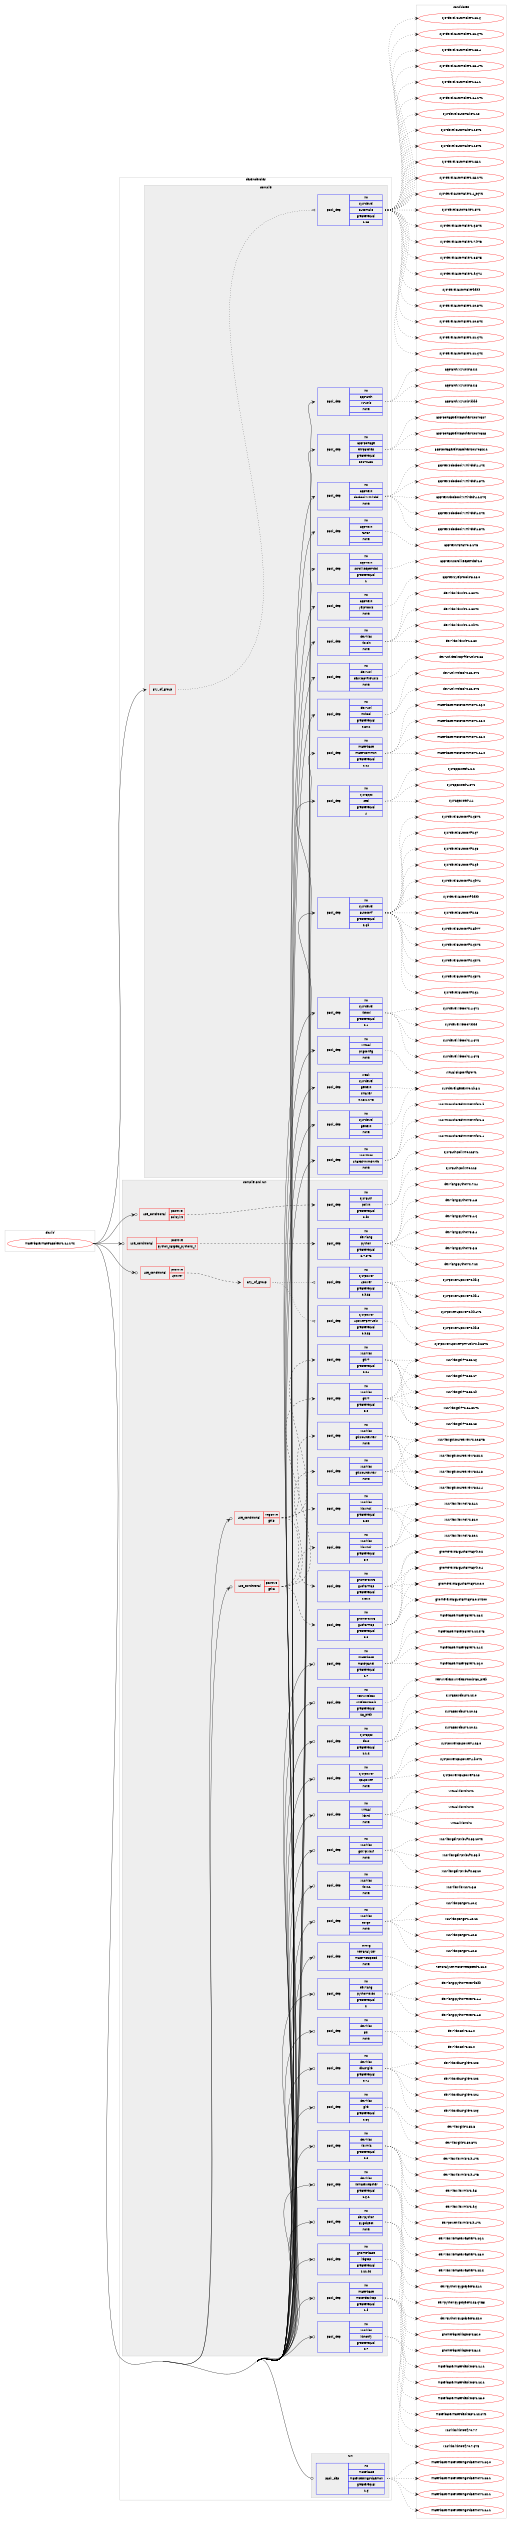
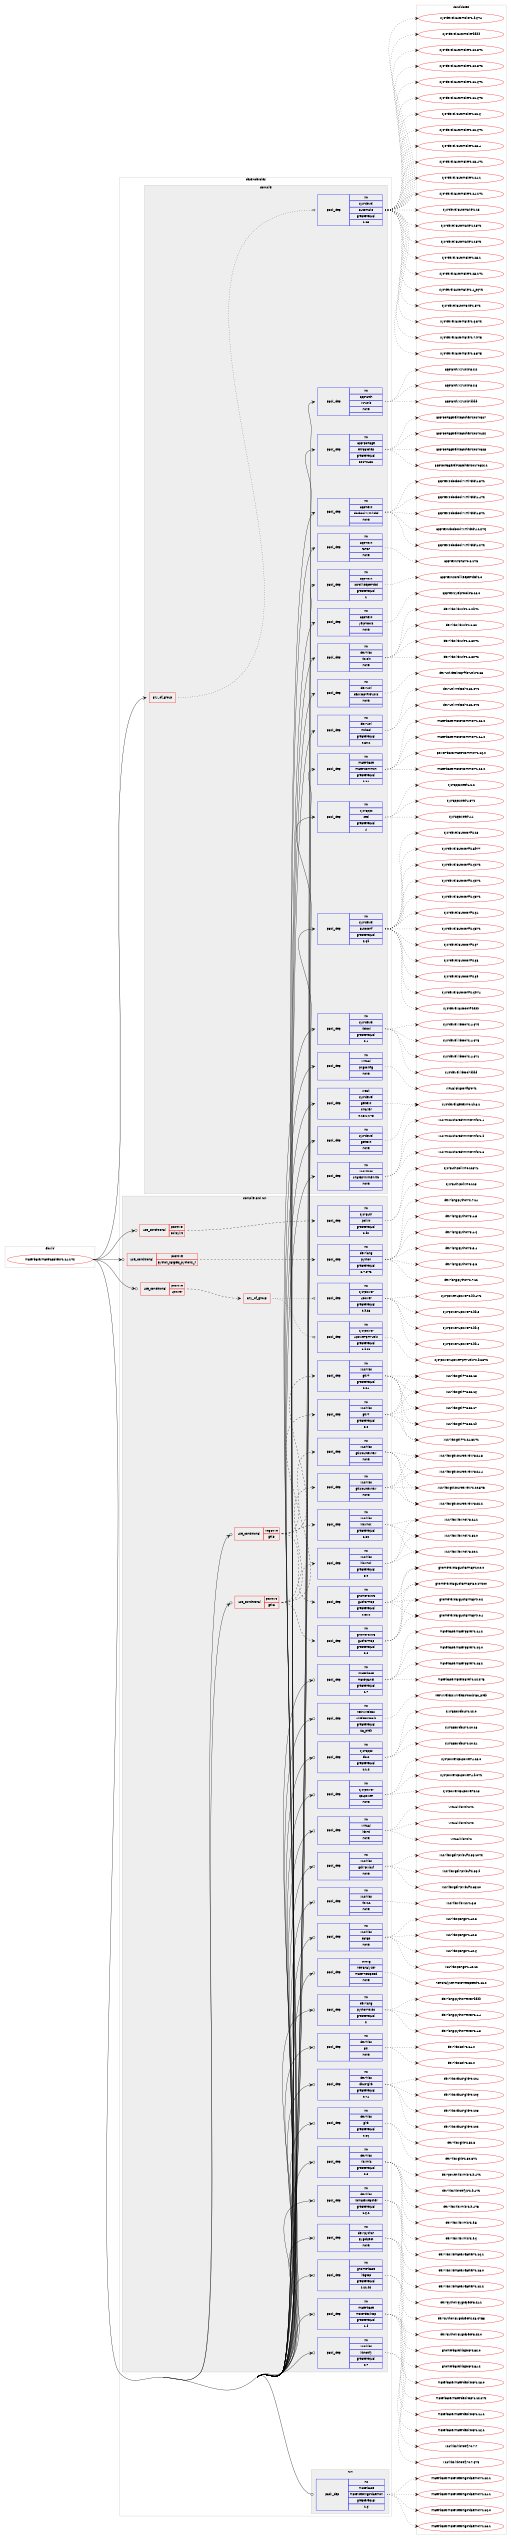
node "app-portage/elt-patches-20170422": added
node "mate-base/mate-common-1.16.0": label "mate-base/mate-common-1.16.0" -> "power-base/mate-common-1.16.0"
node "dev-lang/python-exec-9899": label "dev-lang/python-exec-9899" -> "dev-lang/python-exec-9999"
node "dev-libs/libxml2-2.9.4-r2": label "dev-libs/libxml2-2.9.4-r2" -> "dev-libs/libnotify2-2.9.4-r2"
